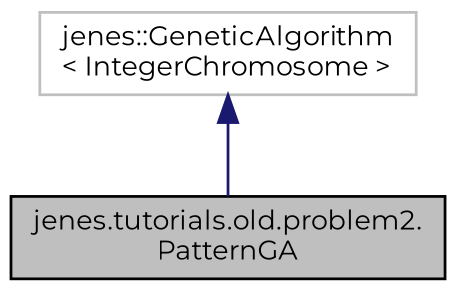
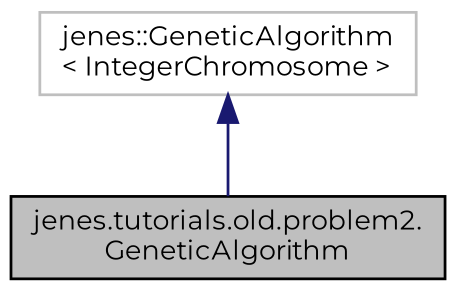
node "jenes.tutorials.old.problem2. PatternGA": label "jenes.tutorials.old.problem2. PatternGA" -> "jenes.tutorials.old.problem2. GeneticAlgorithm"
